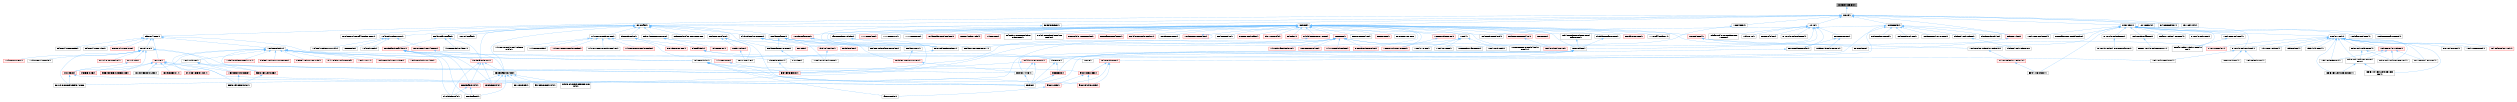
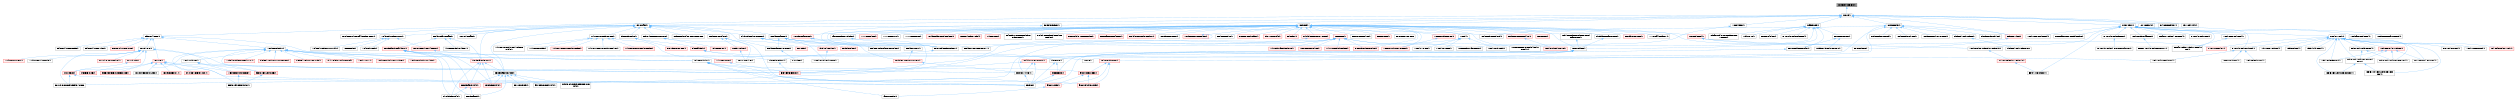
node "Async.h": label "Async.h" -> "References.h"
